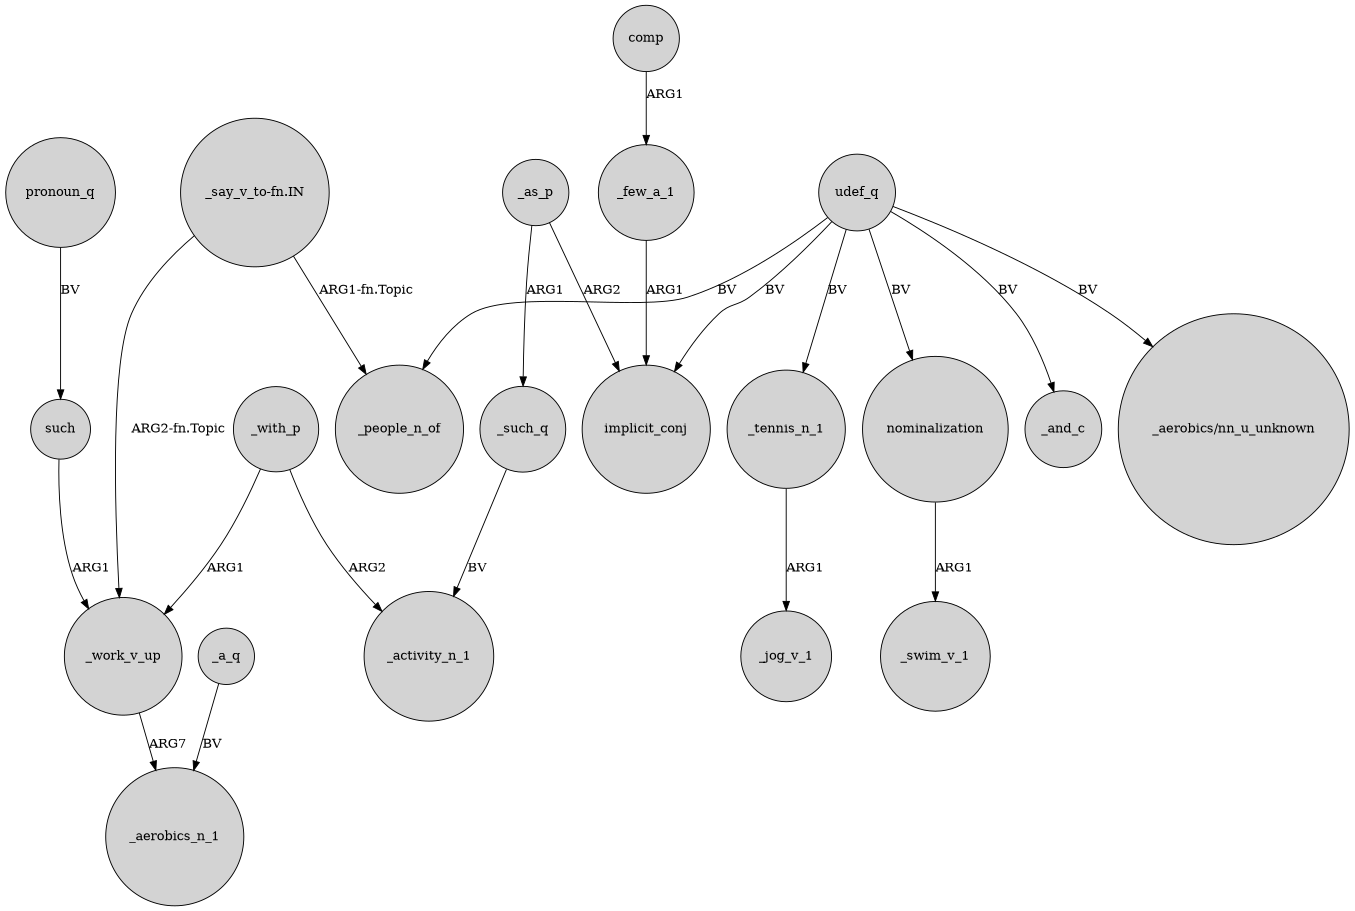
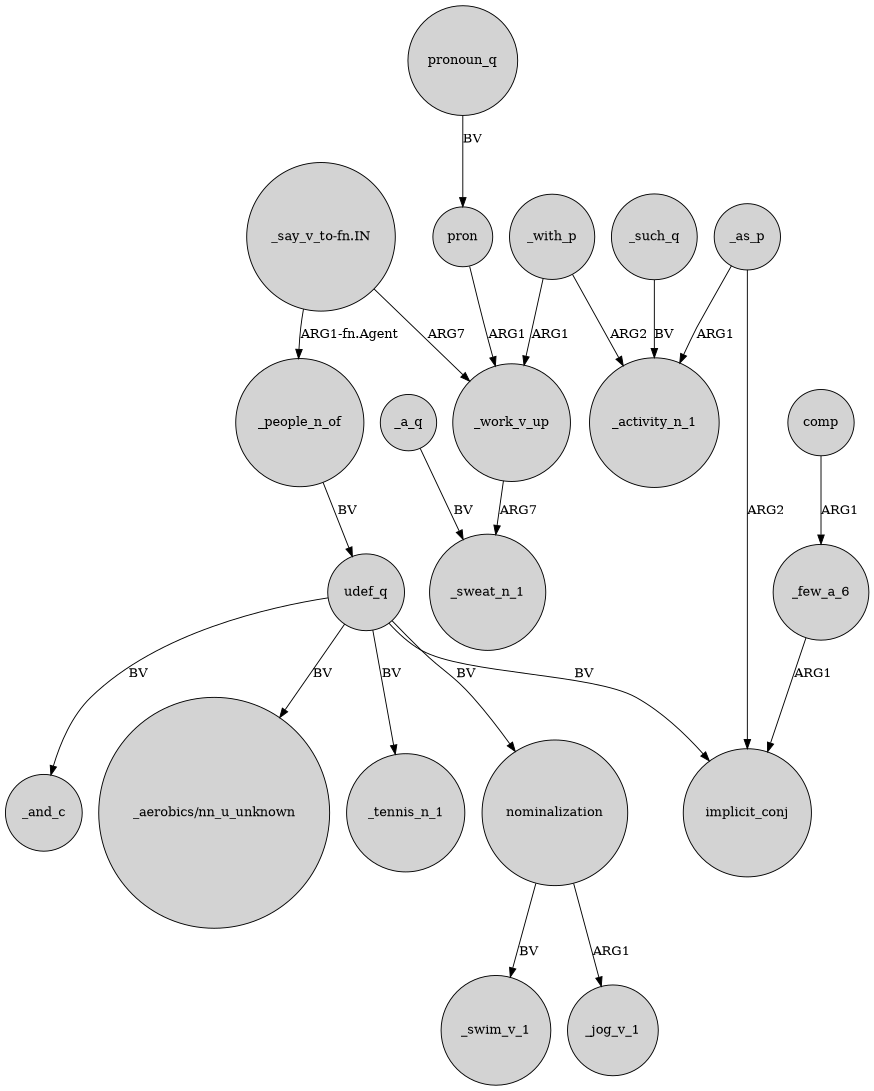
node "_few_a_1": label "_few_a_1" -> "_few_a_6"
edge "_say_v_to-fn.IN" -> "_people_n_of": label "ARG1-fn.Topic" -> "ARG1-fn.Agent"
edge "_as_p" -> "_such_q": now "_as_p" -> "_activity_n_1"
edge "udef_q" -> "_people_n_of": reversed
node "such": label "such" -> "pron"
edge "_say_v_to-fn.IN" -> "_work_v_up": label "ARG2-fn.Topic" -> "ARG7"
edge "_tennis_n_1" -> "_jog_v_1": now "nominalization" -> "_jog_v_1"
edge "nominalization" -> "_swim_v_1": label "ARG1" -> "BV"
node "_aerobics_n_1": label "_aerobics_n_1" -> "_sweat_n_1"
